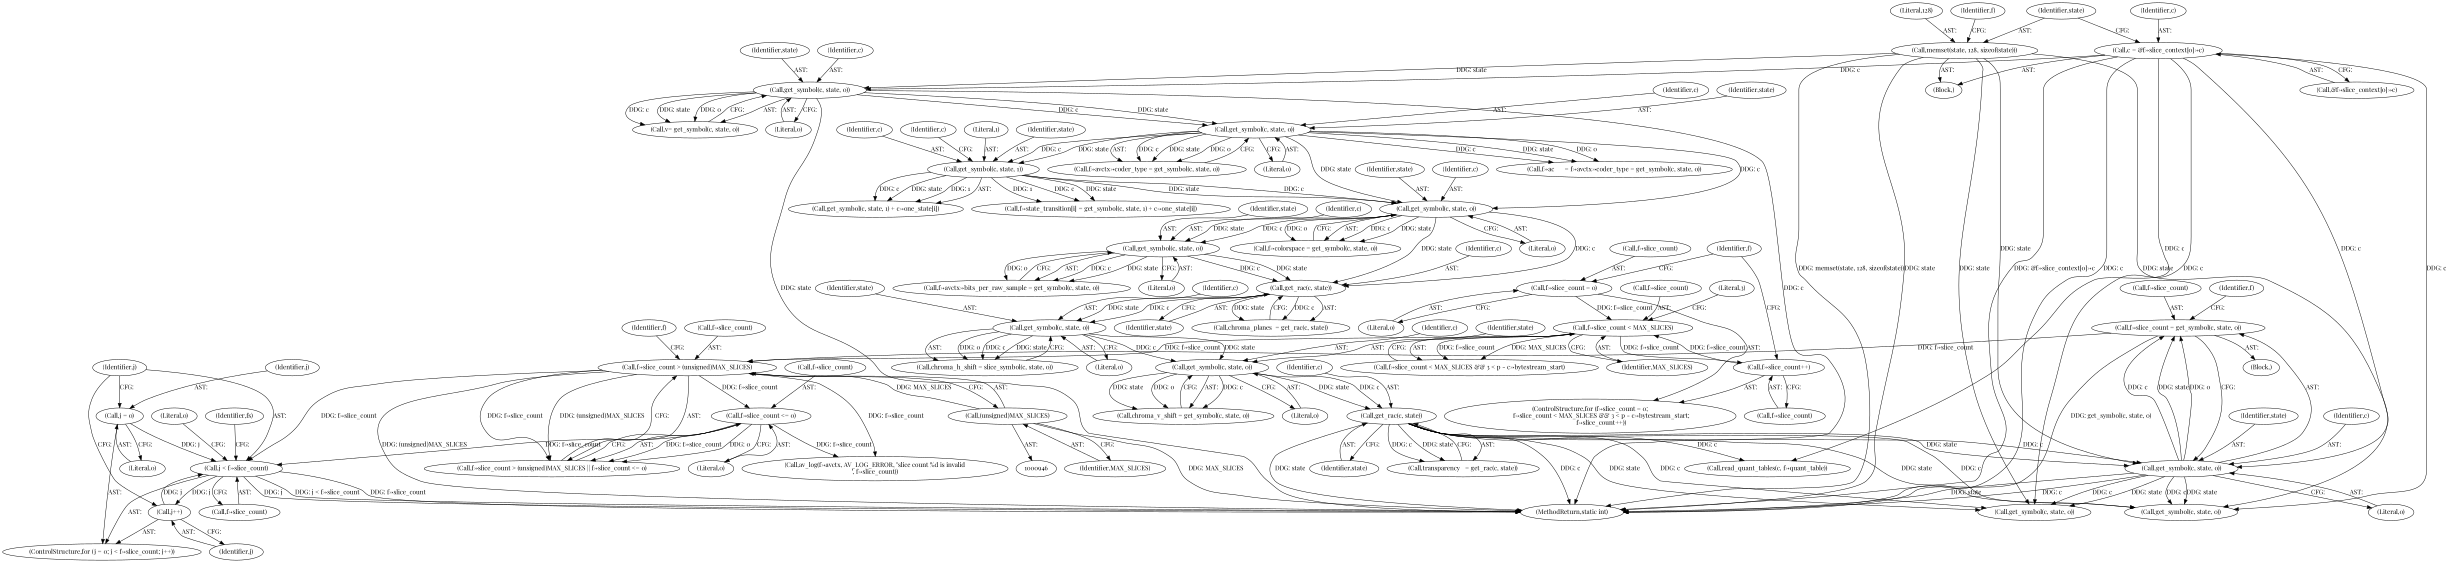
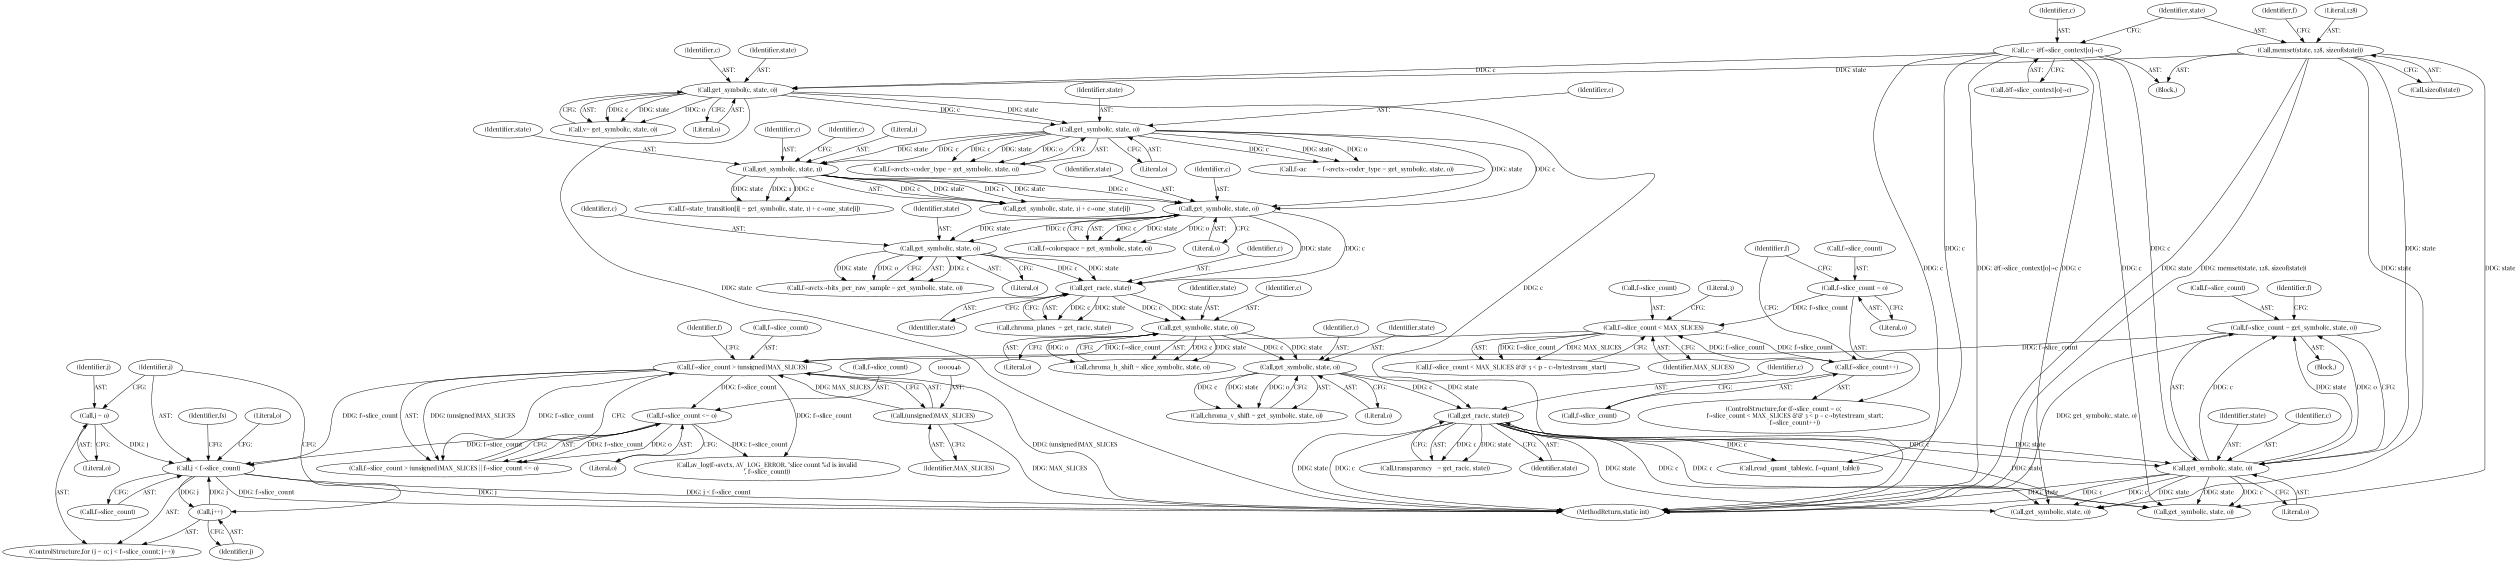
node "(Call,sizeof(state))": added
edge "(Call,(unsigned)MAX_SLICES)" -> "1000946": reversed
